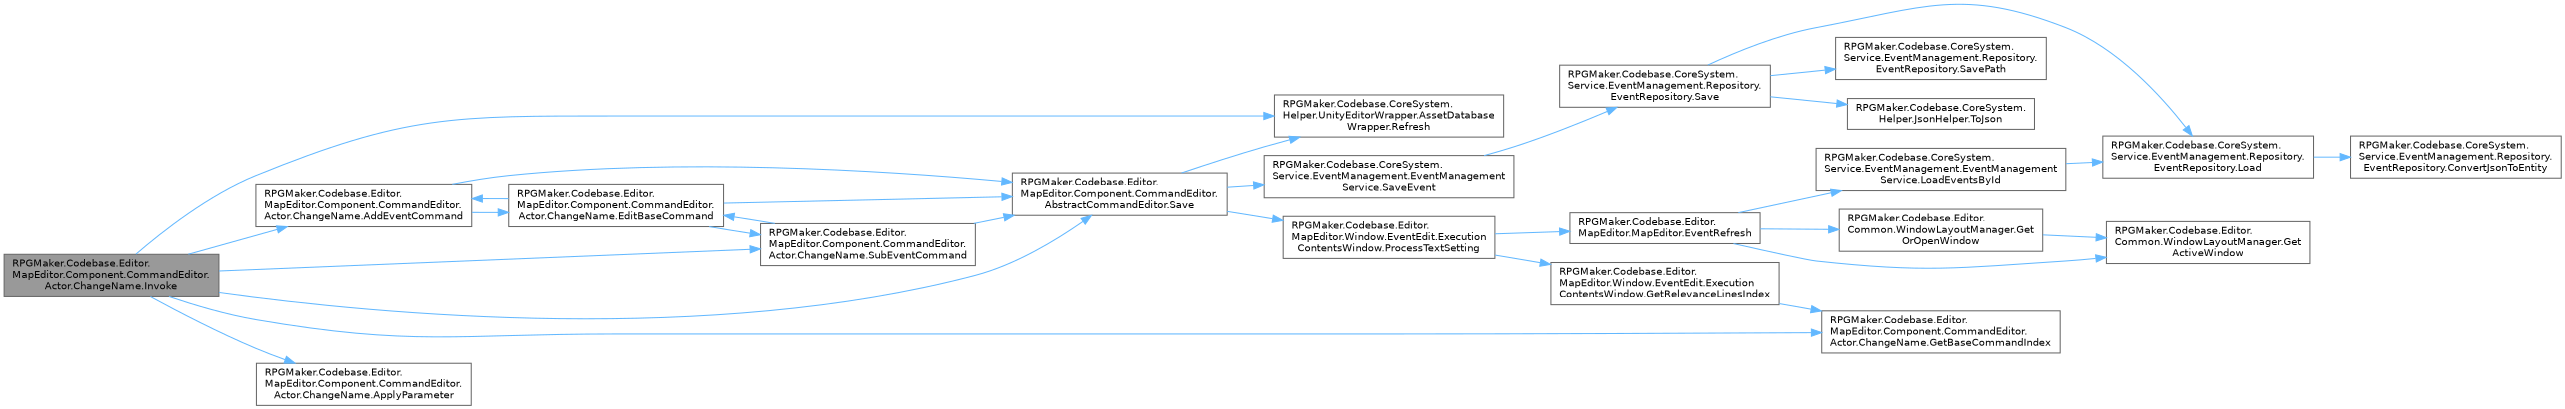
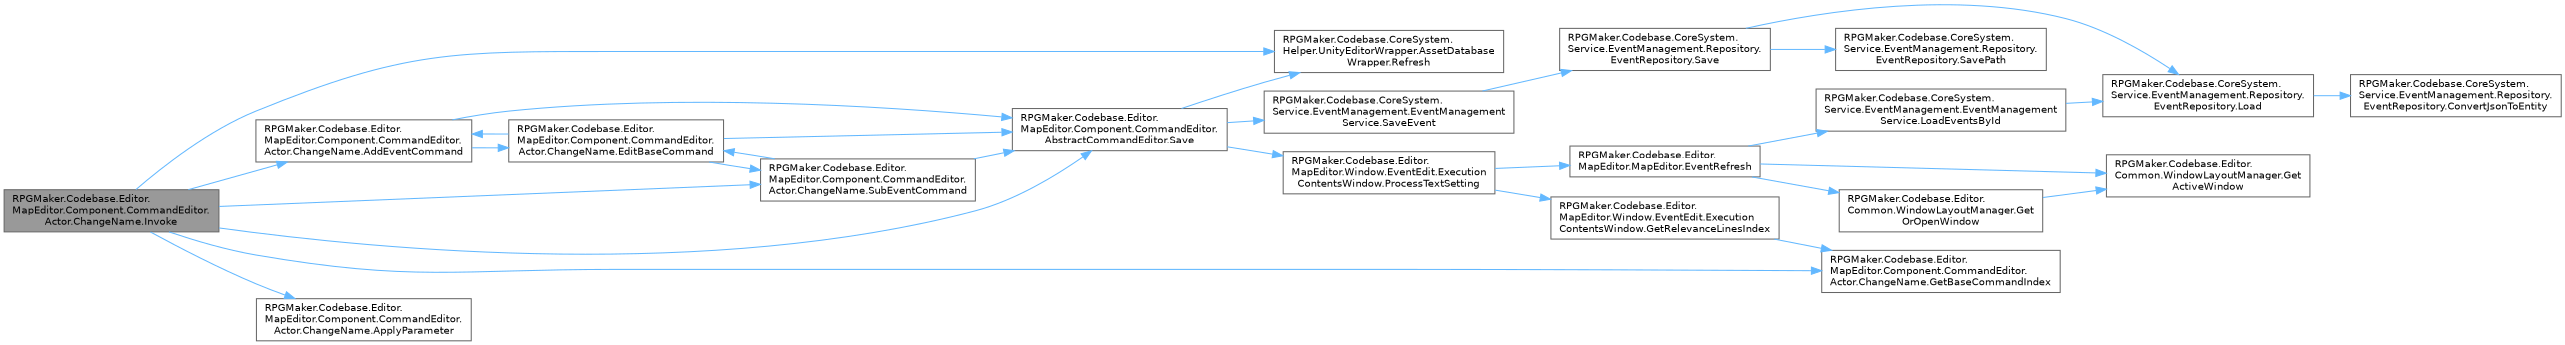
node "RPGMaker.Codebase.CoreSystem. Helper.JsonHelper.ToJson": removed
